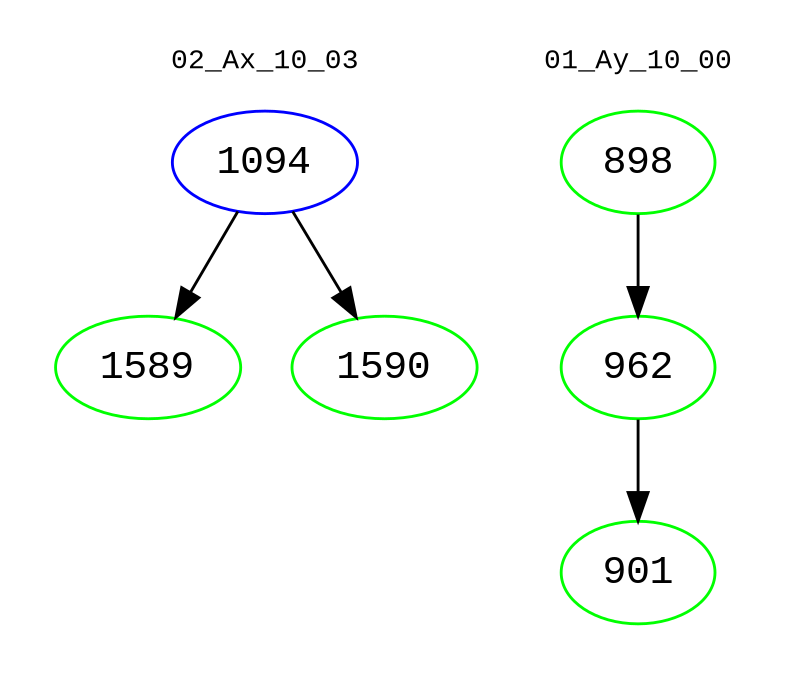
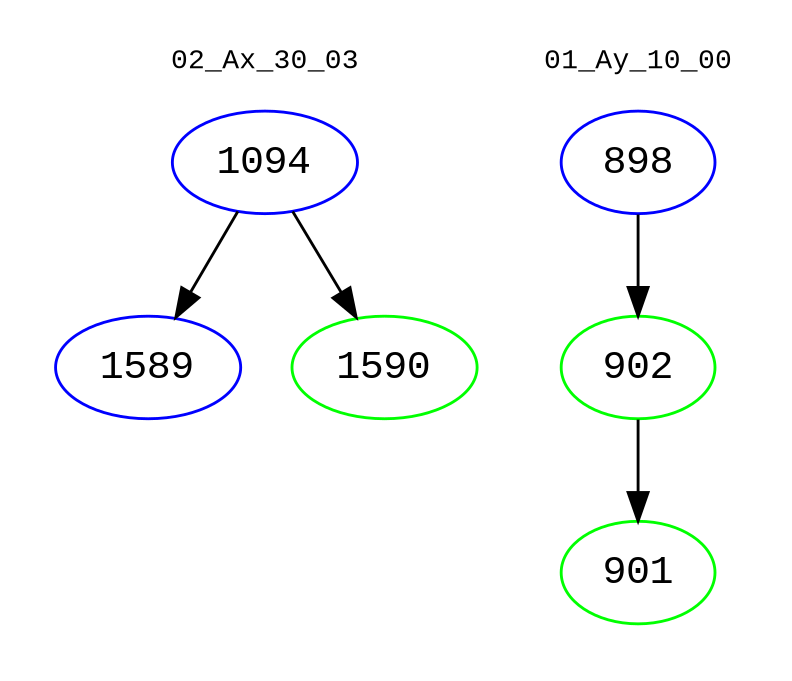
cluster "02_Ax_10_03": label "02_Ax_10_03" -> "02_Ax_30_03"
node "898": color green -> blue
node "1589": color green -> blue
node "962": label "962" -> "902"
